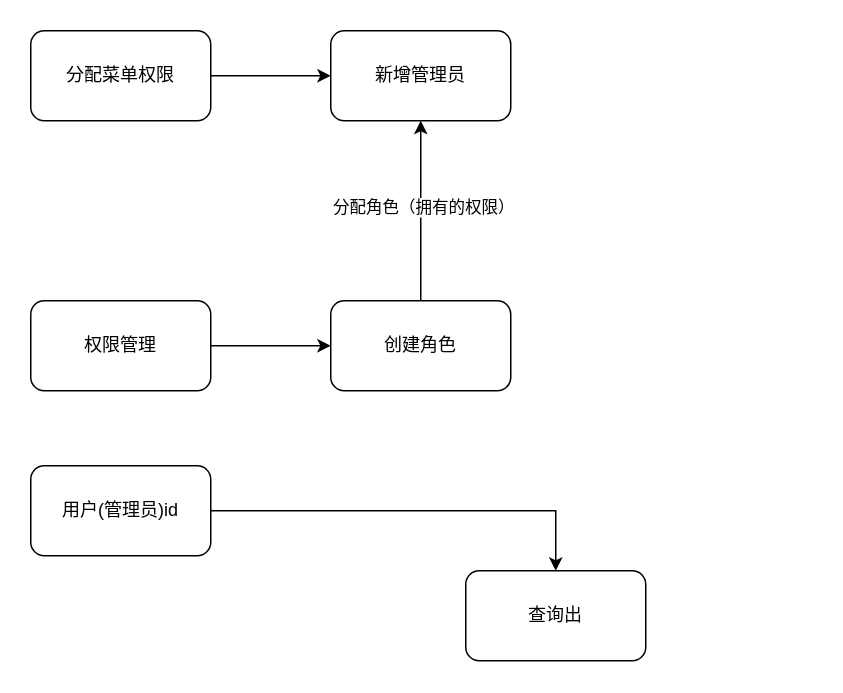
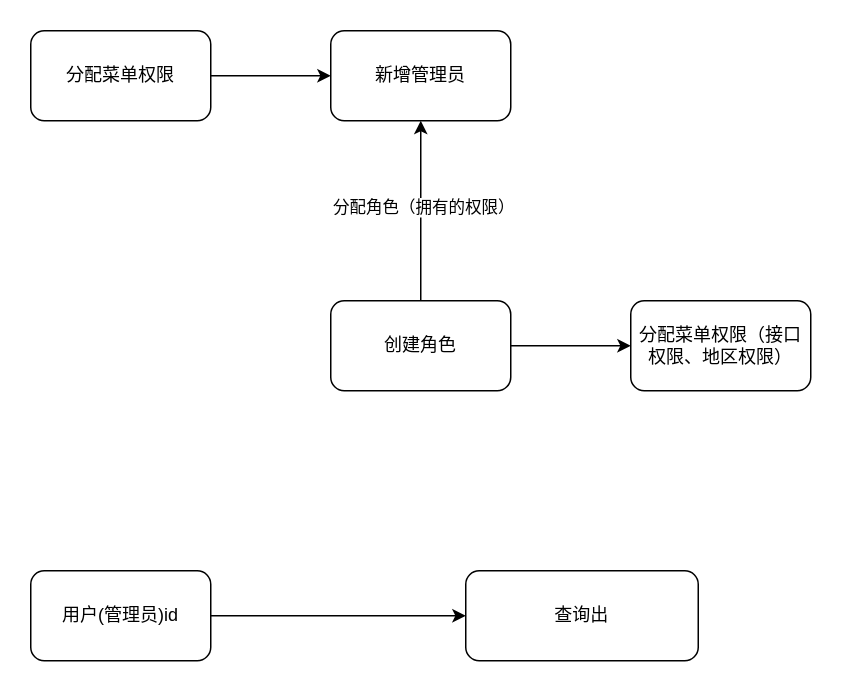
node "权限管理": removed
edge "权限管理" -> "创建角色": removed
edge "创建角色" -> "分配菜单权限（接口权限、地区权限）": added
node "分配菜单权限（接口权限、地区权限）": added
node "用户(管理员)id": moved (121, 511) -> (121, 616)
node "查询出": size 180x90 -> 233x90
